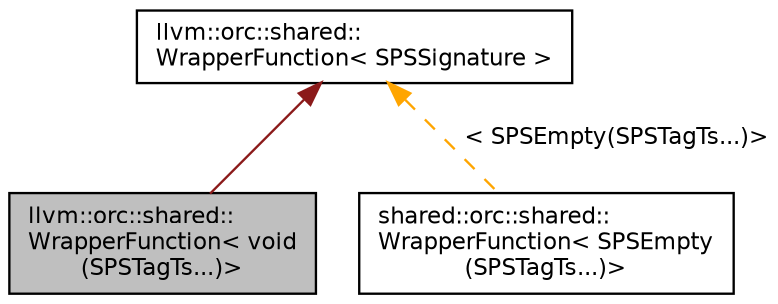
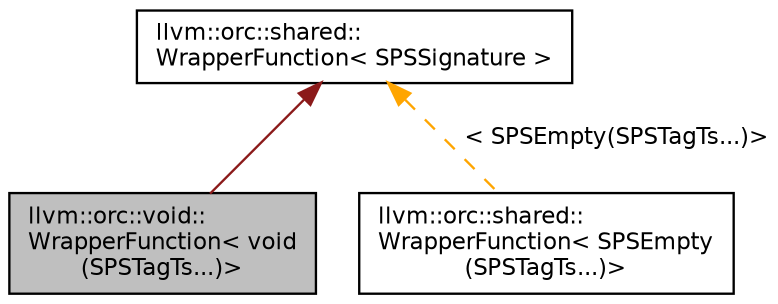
node "llvm::orc::shared:: WrapperFunction< void (SPSTagTs...)>": label "llvm::orc::shared:: WrapperFunction< void (SPSTagTs...)>" -> "llvm::orc::void:: WrapperFunction< void (SPSTagTs...)>"
node "shared::orc::shared:: WrapperFunction< SPSEmpty (SPSTagTs...)>": label "shared::orc::shared:: WrapperFunction< SPSEmpty (SPSTagTs...)>" -> "llvm::orc::shared:: WrapperFunction< SPSEmpty (SPSTagTs...)>"
